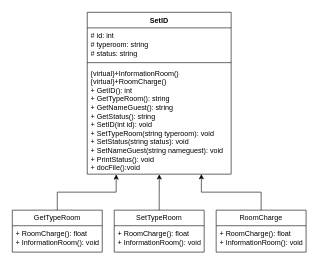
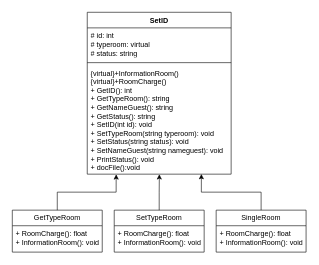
node "# id: int # typeroom: string # status: string": label "# id: int # typeroom: string # status: string" -> "# id: int # typeroom: virtual # status: string"
node "RoomCharge": label "RoomCharge" -> "SingleRoom"
